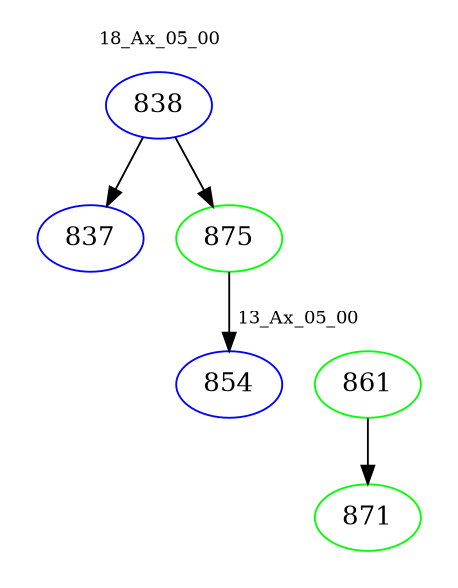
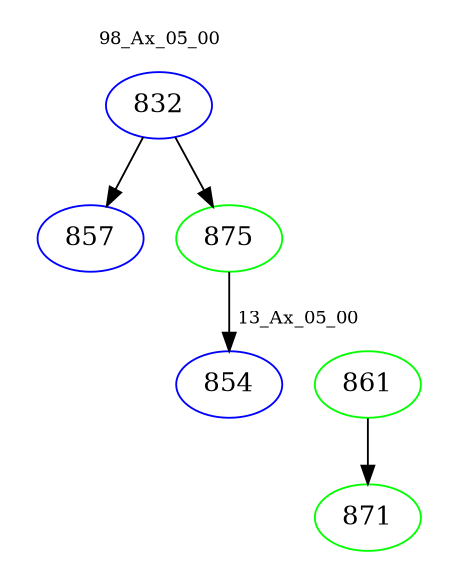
cluster "18_Ax_05_00": label "18_Ax_05_00" -> "98_Ax_05_00"
node "838": label "838" -> "832"
node "837": label "837" -> "857"
